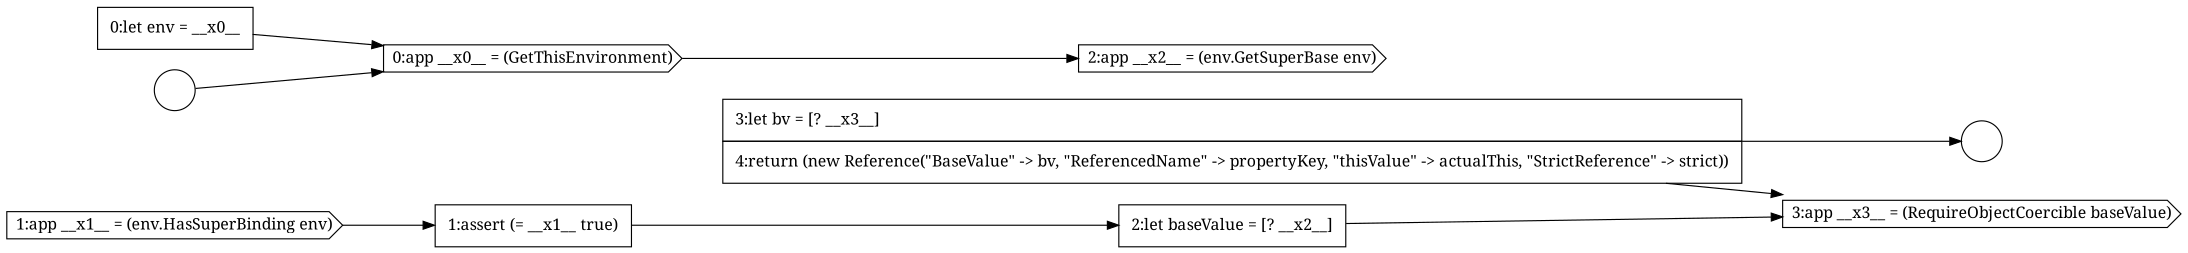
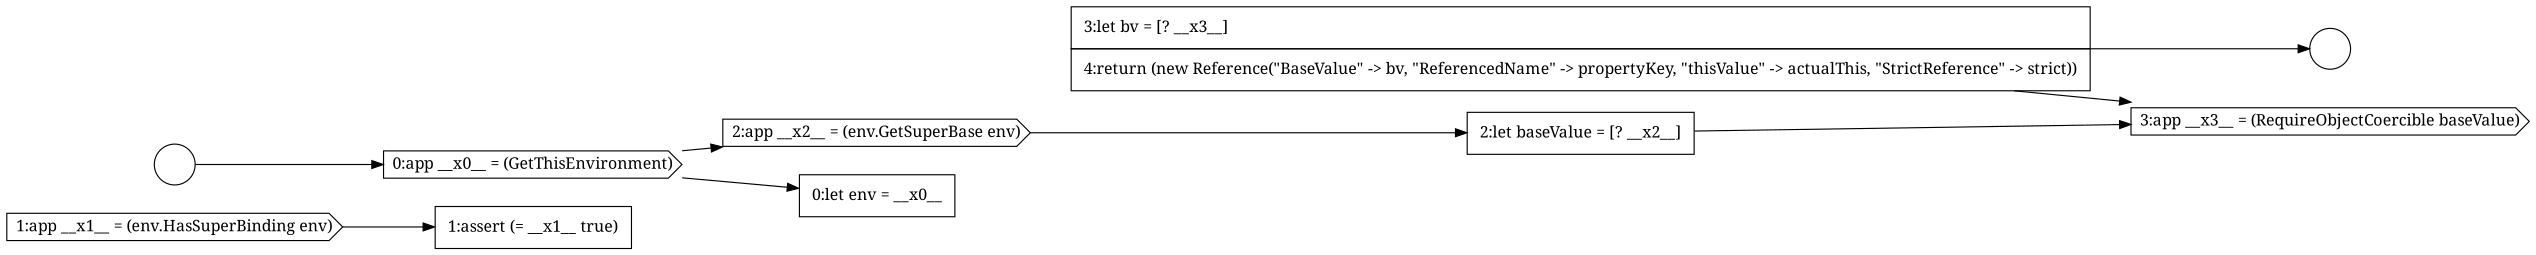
edge "0:let env = __x0__" -> "0:app __x0__ = (GetThisEnvironment)": reversed
edge "1:assert (= __x1__ true)" -> "2:let baseValue = [? __x2__]": now "2:app __x2__ = (env.GetSuperBase env)" -> "2:let baseValue = [? __x2__]"
